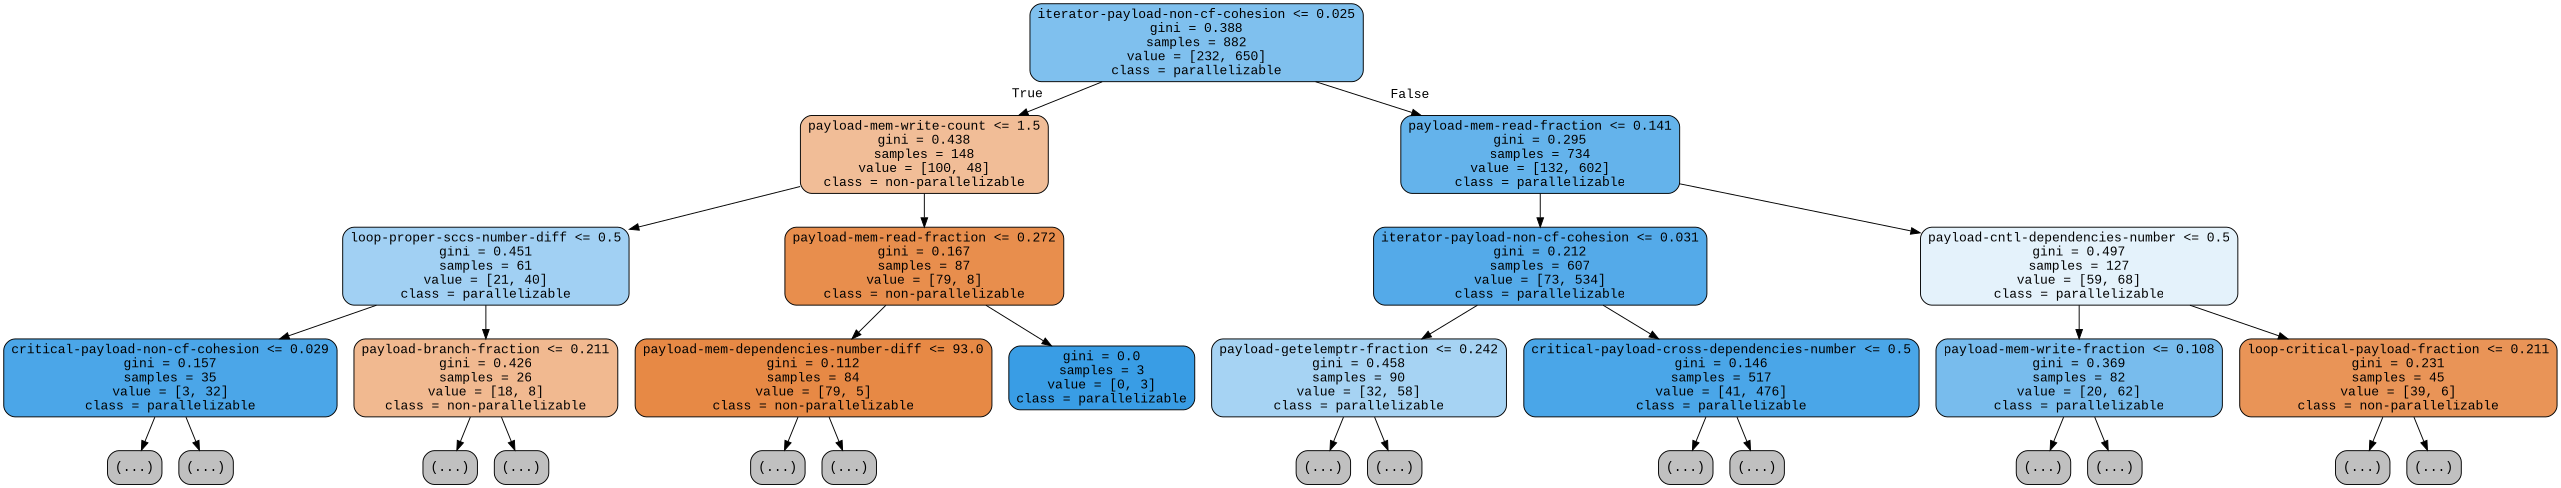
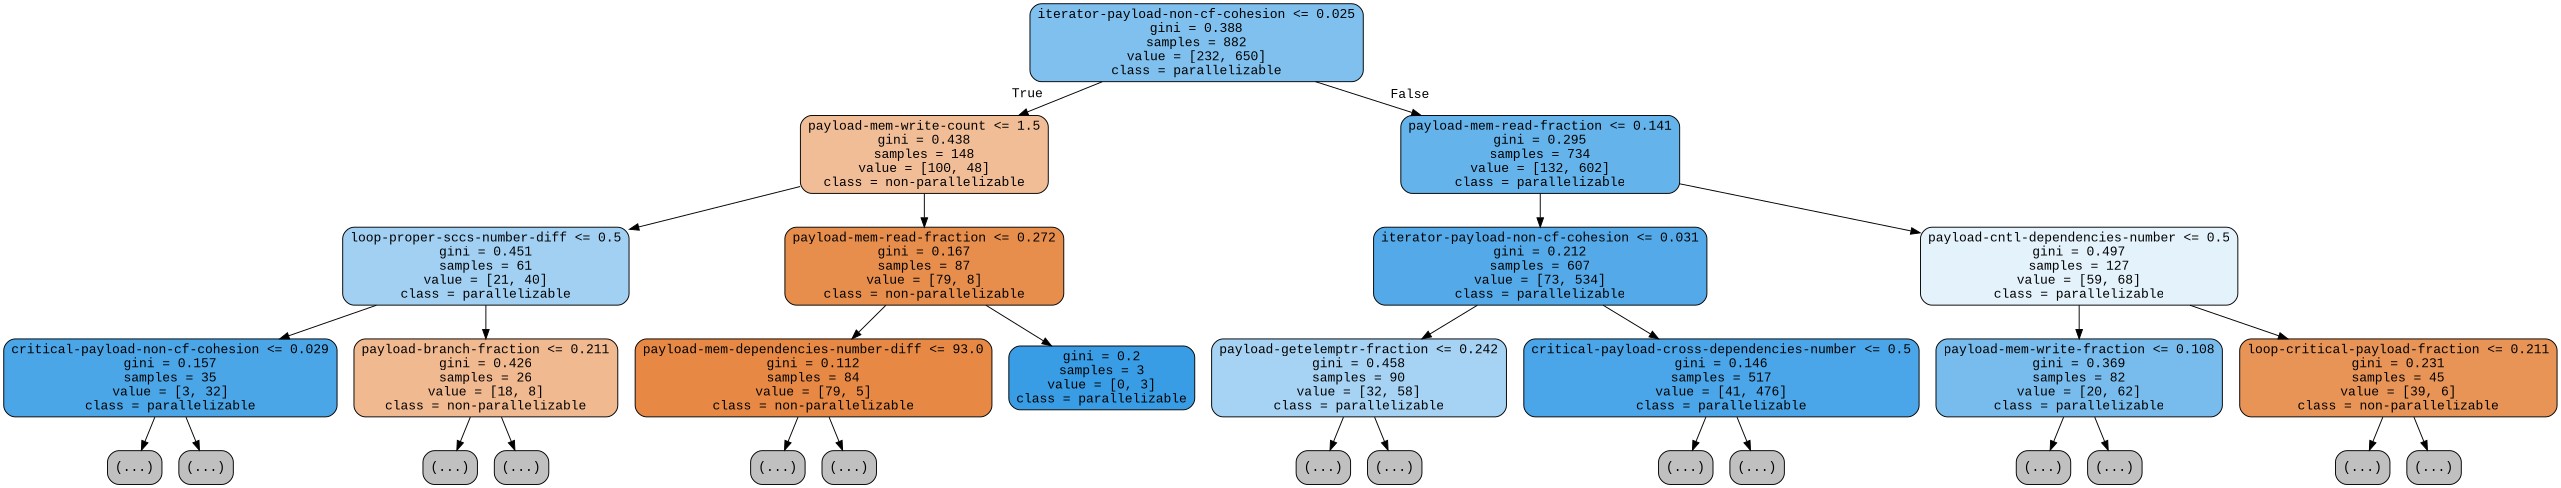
node "gini = 0.0 samples = 3 value = [0, 3] class = parallelizable": label "gini = 0.0 samples = 3 value = [0, 3] class = parallelizable" -> "gini = 0.2 samples = 3 value = [0, 3] class = parallelizable"
